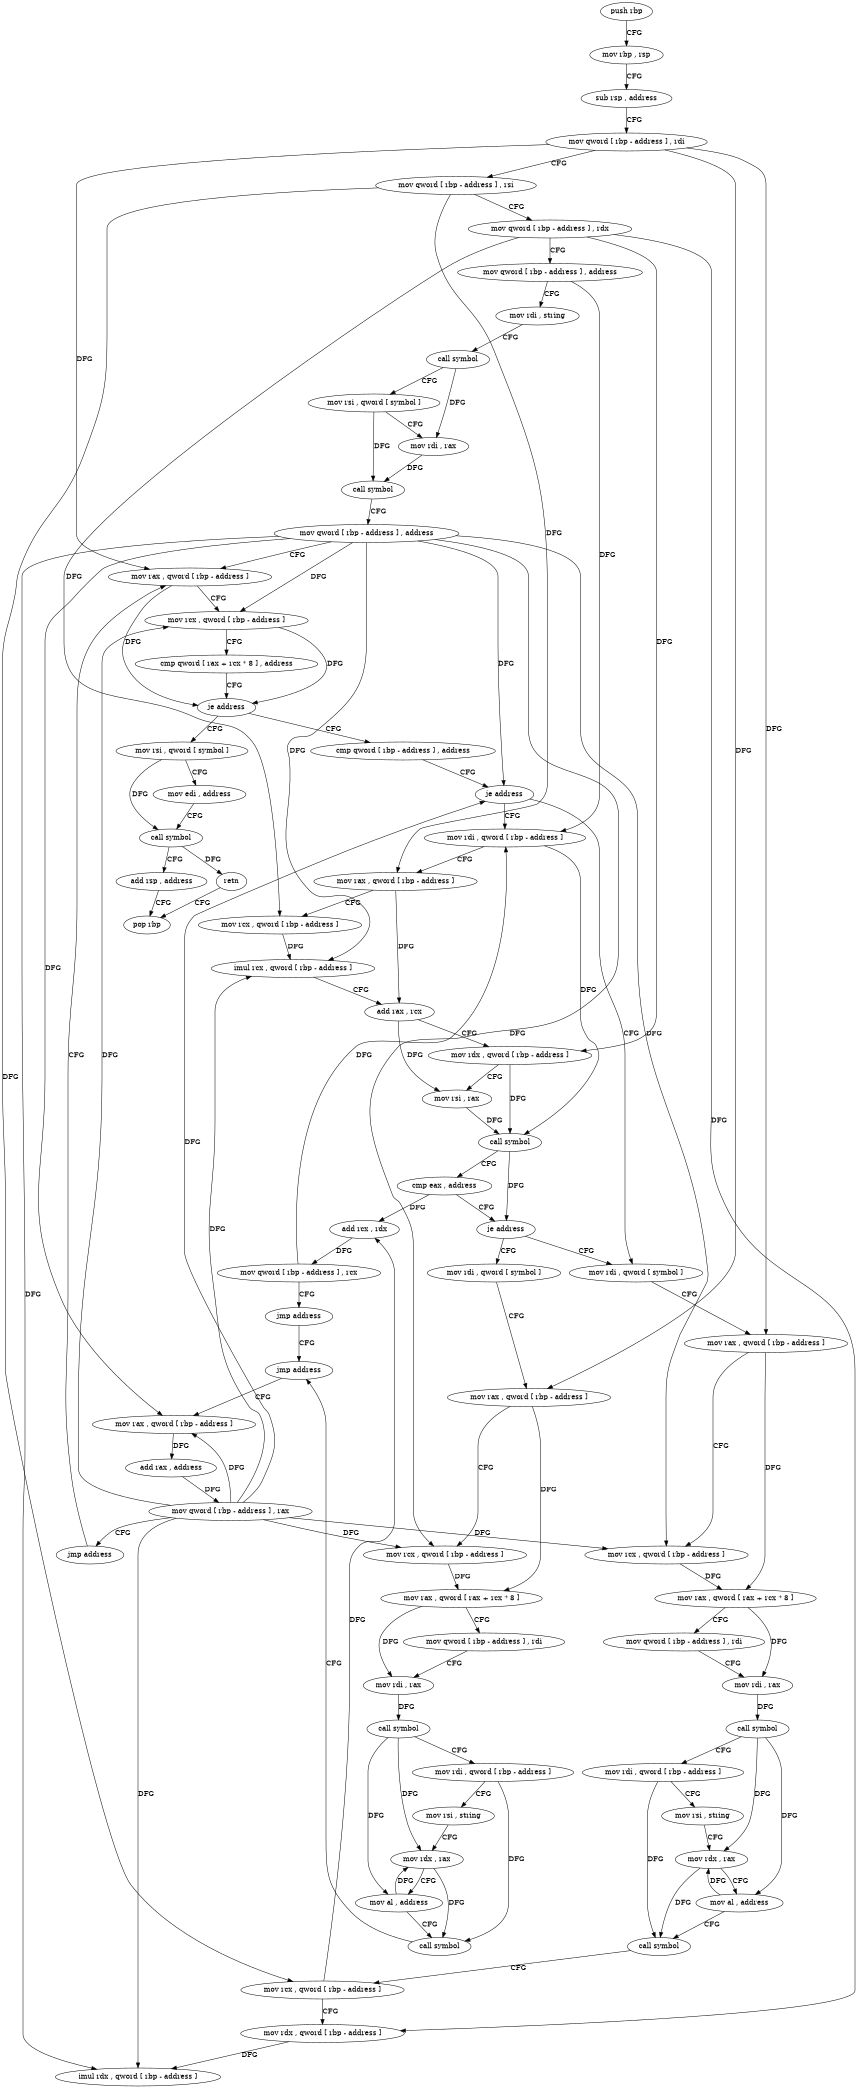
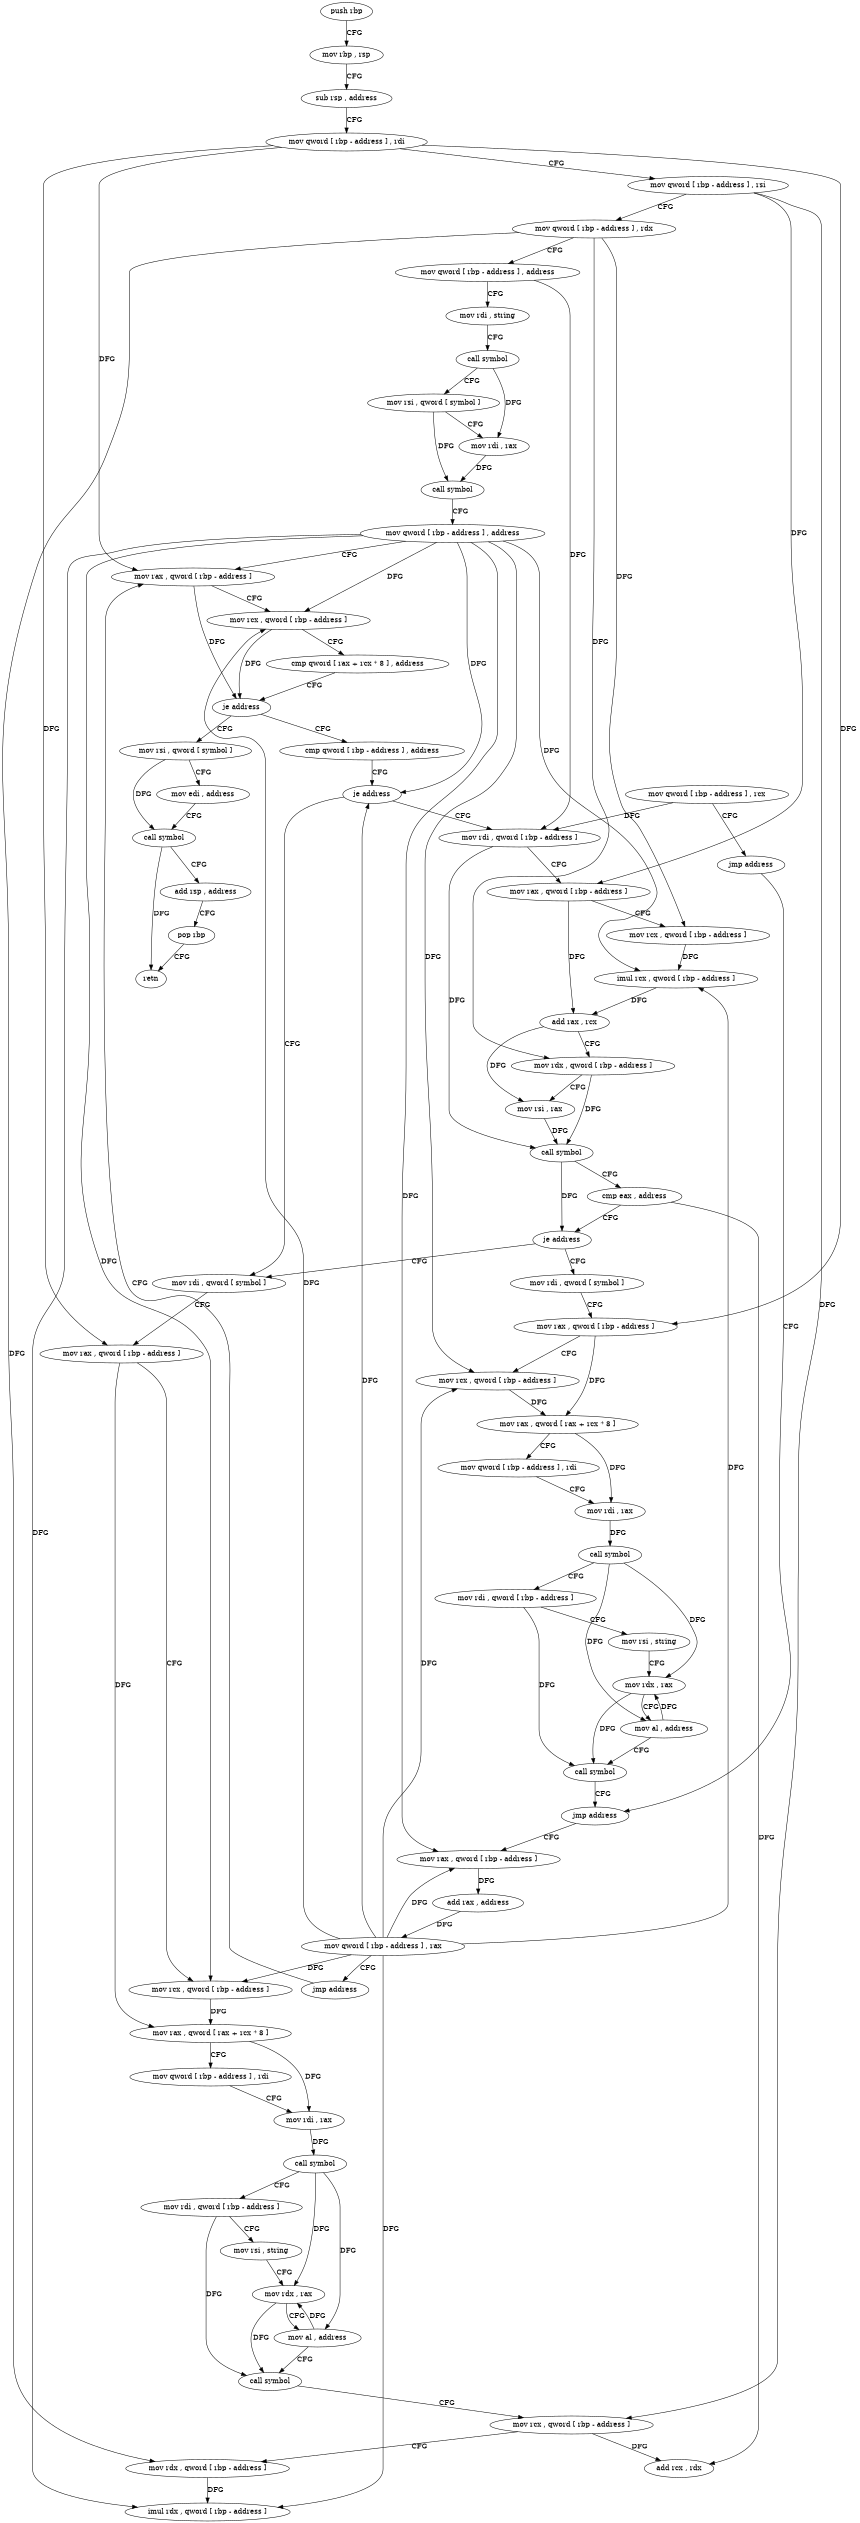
edge "retn" -> "pop rbp": reversed
edge "imul rcx , qword [ rbp - address ]" -> "add rax , rcx": label "CFG" -> "DFG"
edge "add rcx , rdx" -> "mov qword [ rbp - address ] , rcx": removed, label "DFG"
